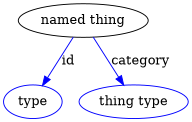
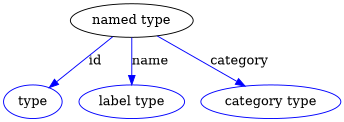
node "named thing": label "named thing" -> "named type"
node "label type": added
node "thing type": label "thing type" -> "category type"
